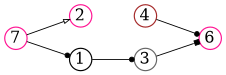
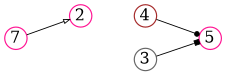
node "6": label "6" -> "5"
node "1": removed
